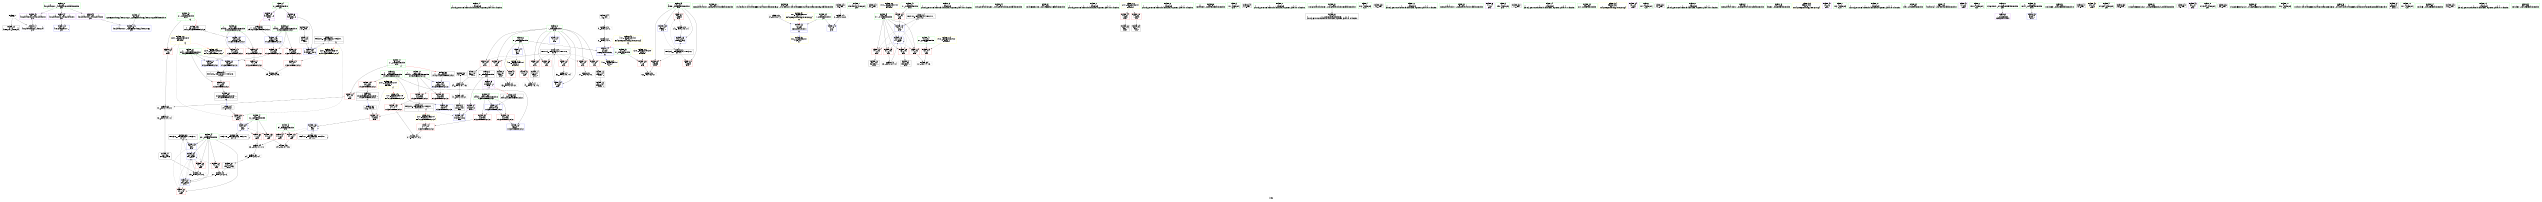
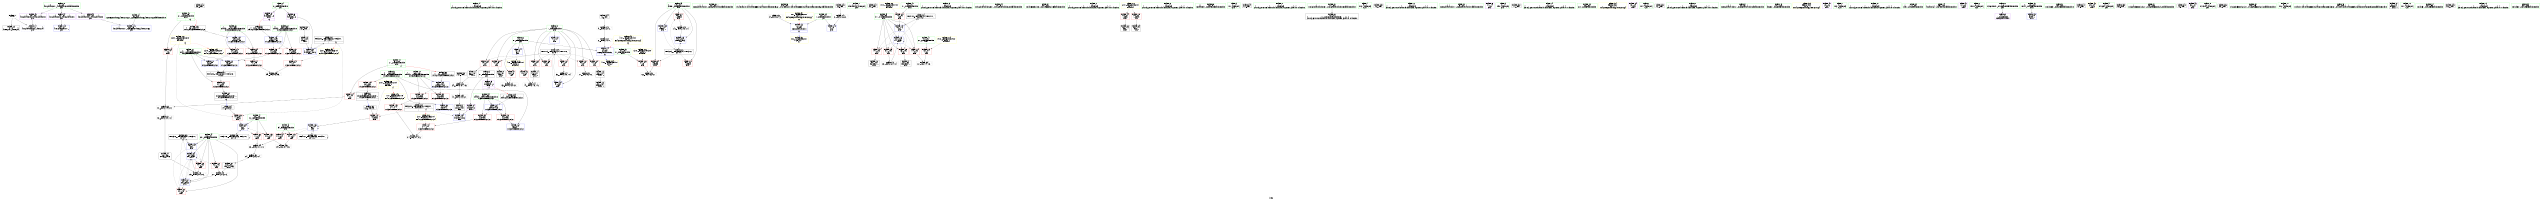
node "NodeID: 346": added
